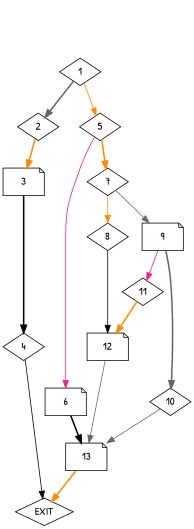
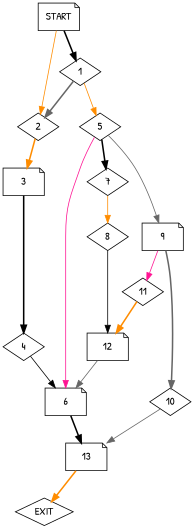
node "START": added
edge "5" -> "7": color darkorange -> black
edge "7" -> "9": now "5" -> "9"
edge "12" -> "13": now "12" -> "6"
edge "4" -> "EXIT": now "4" -> "6"
